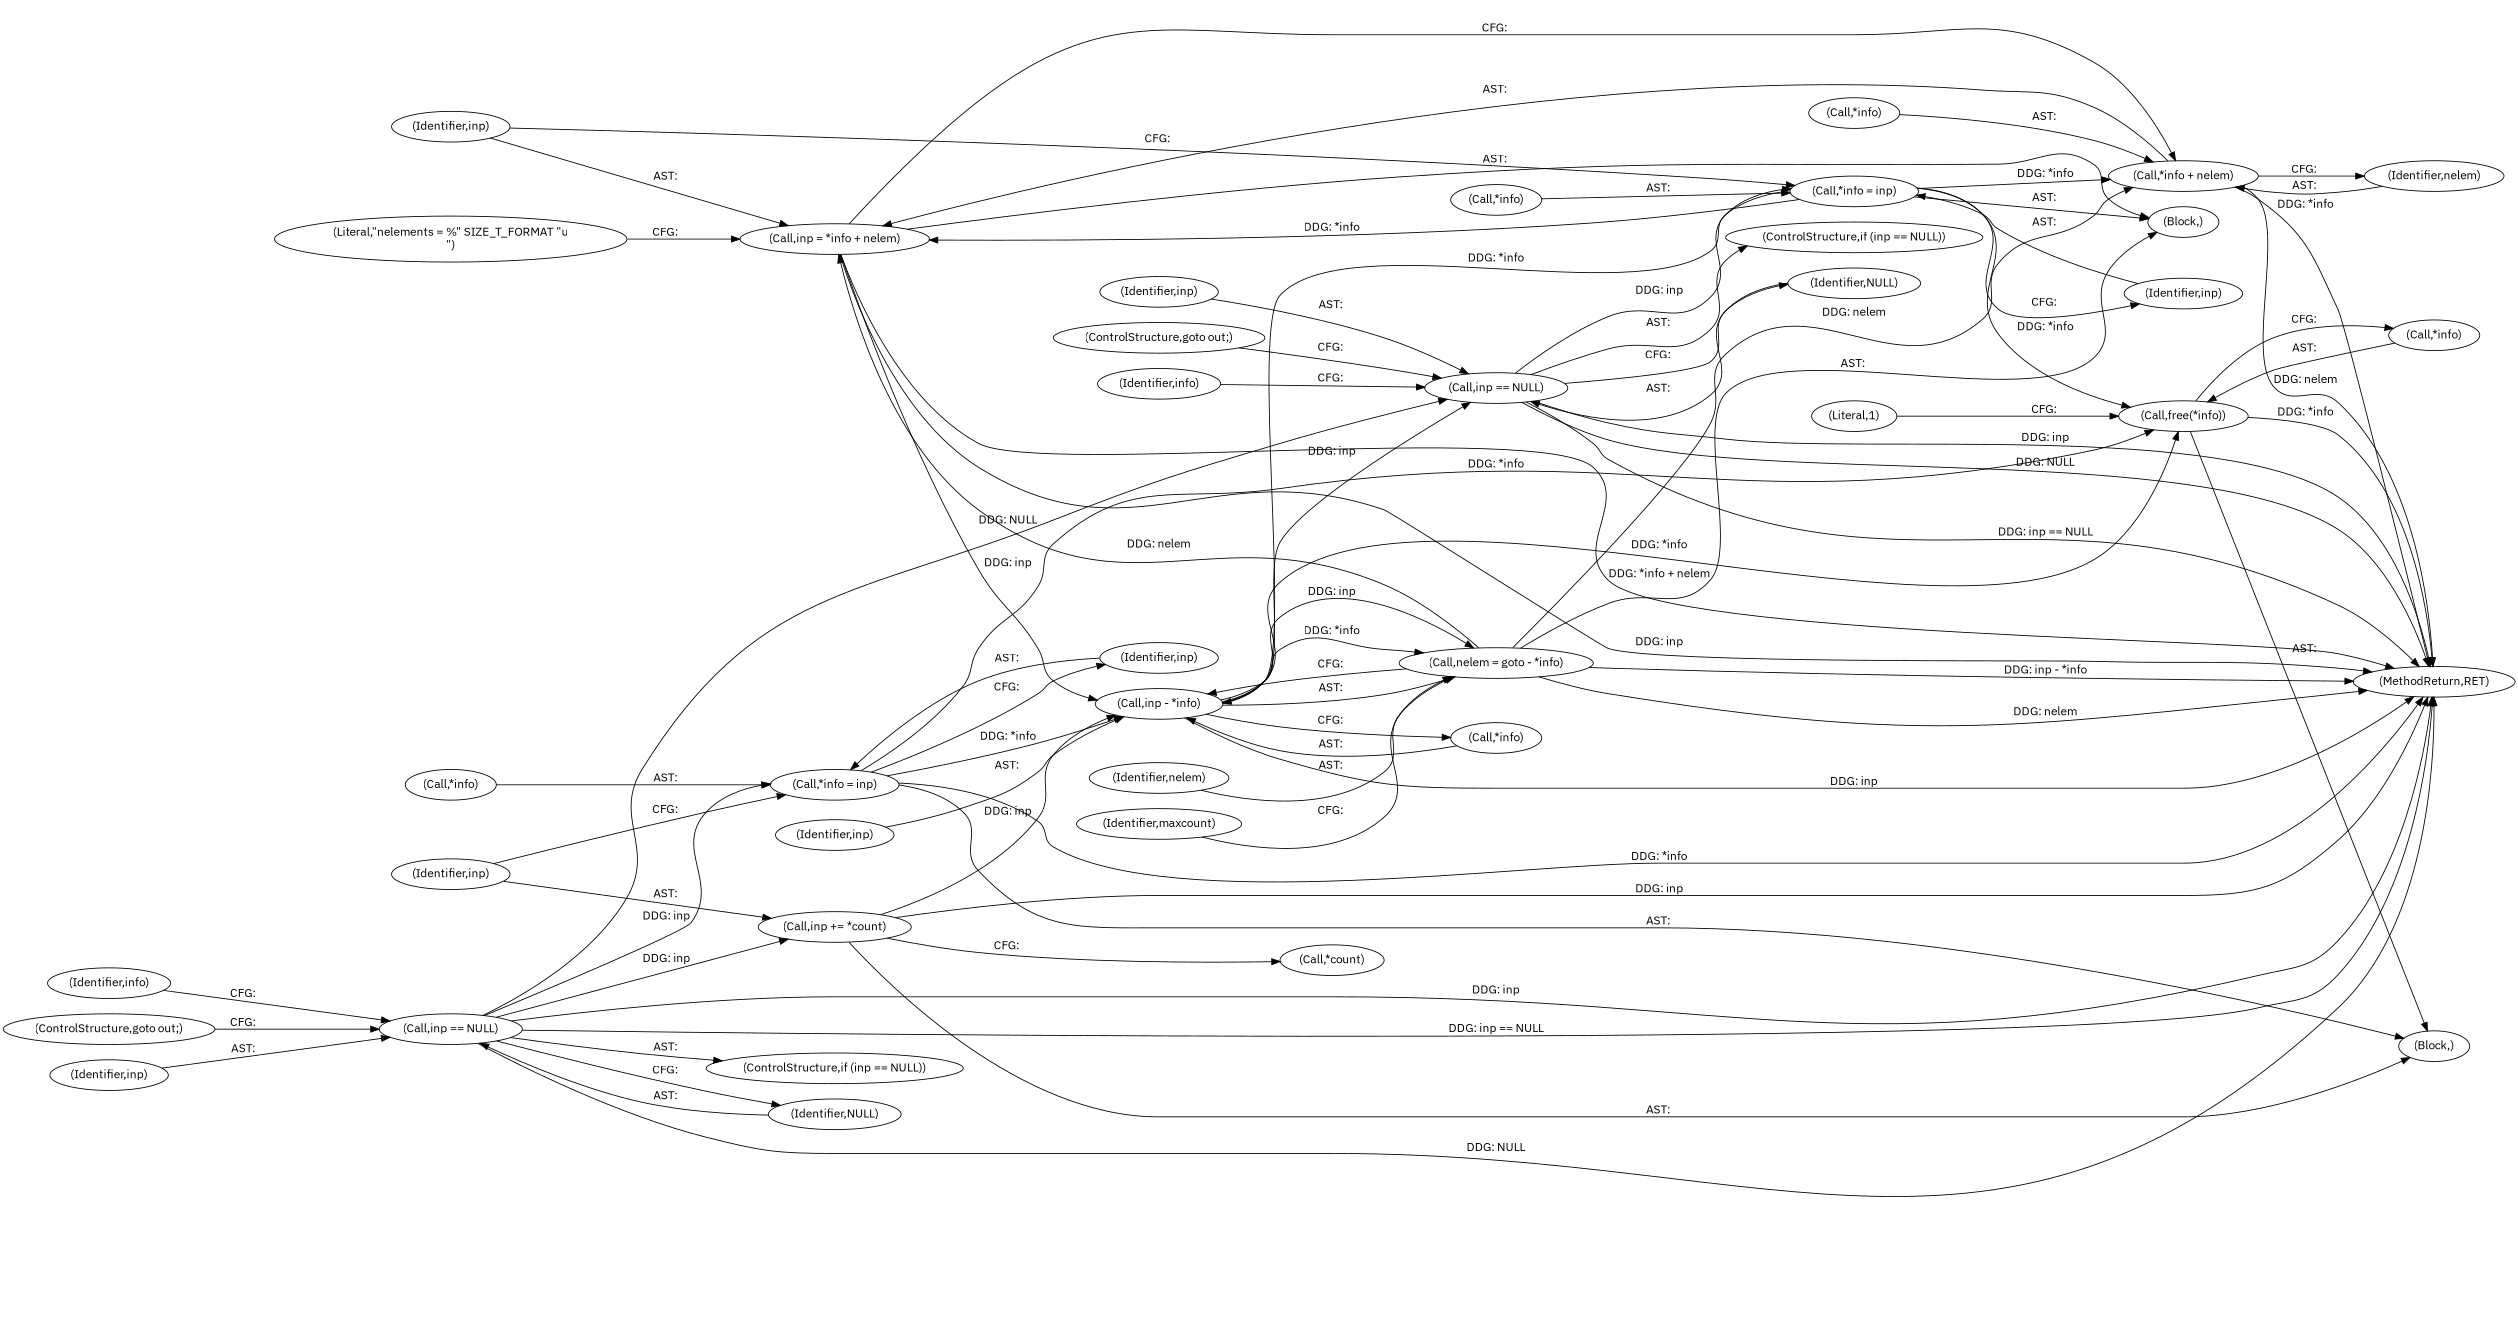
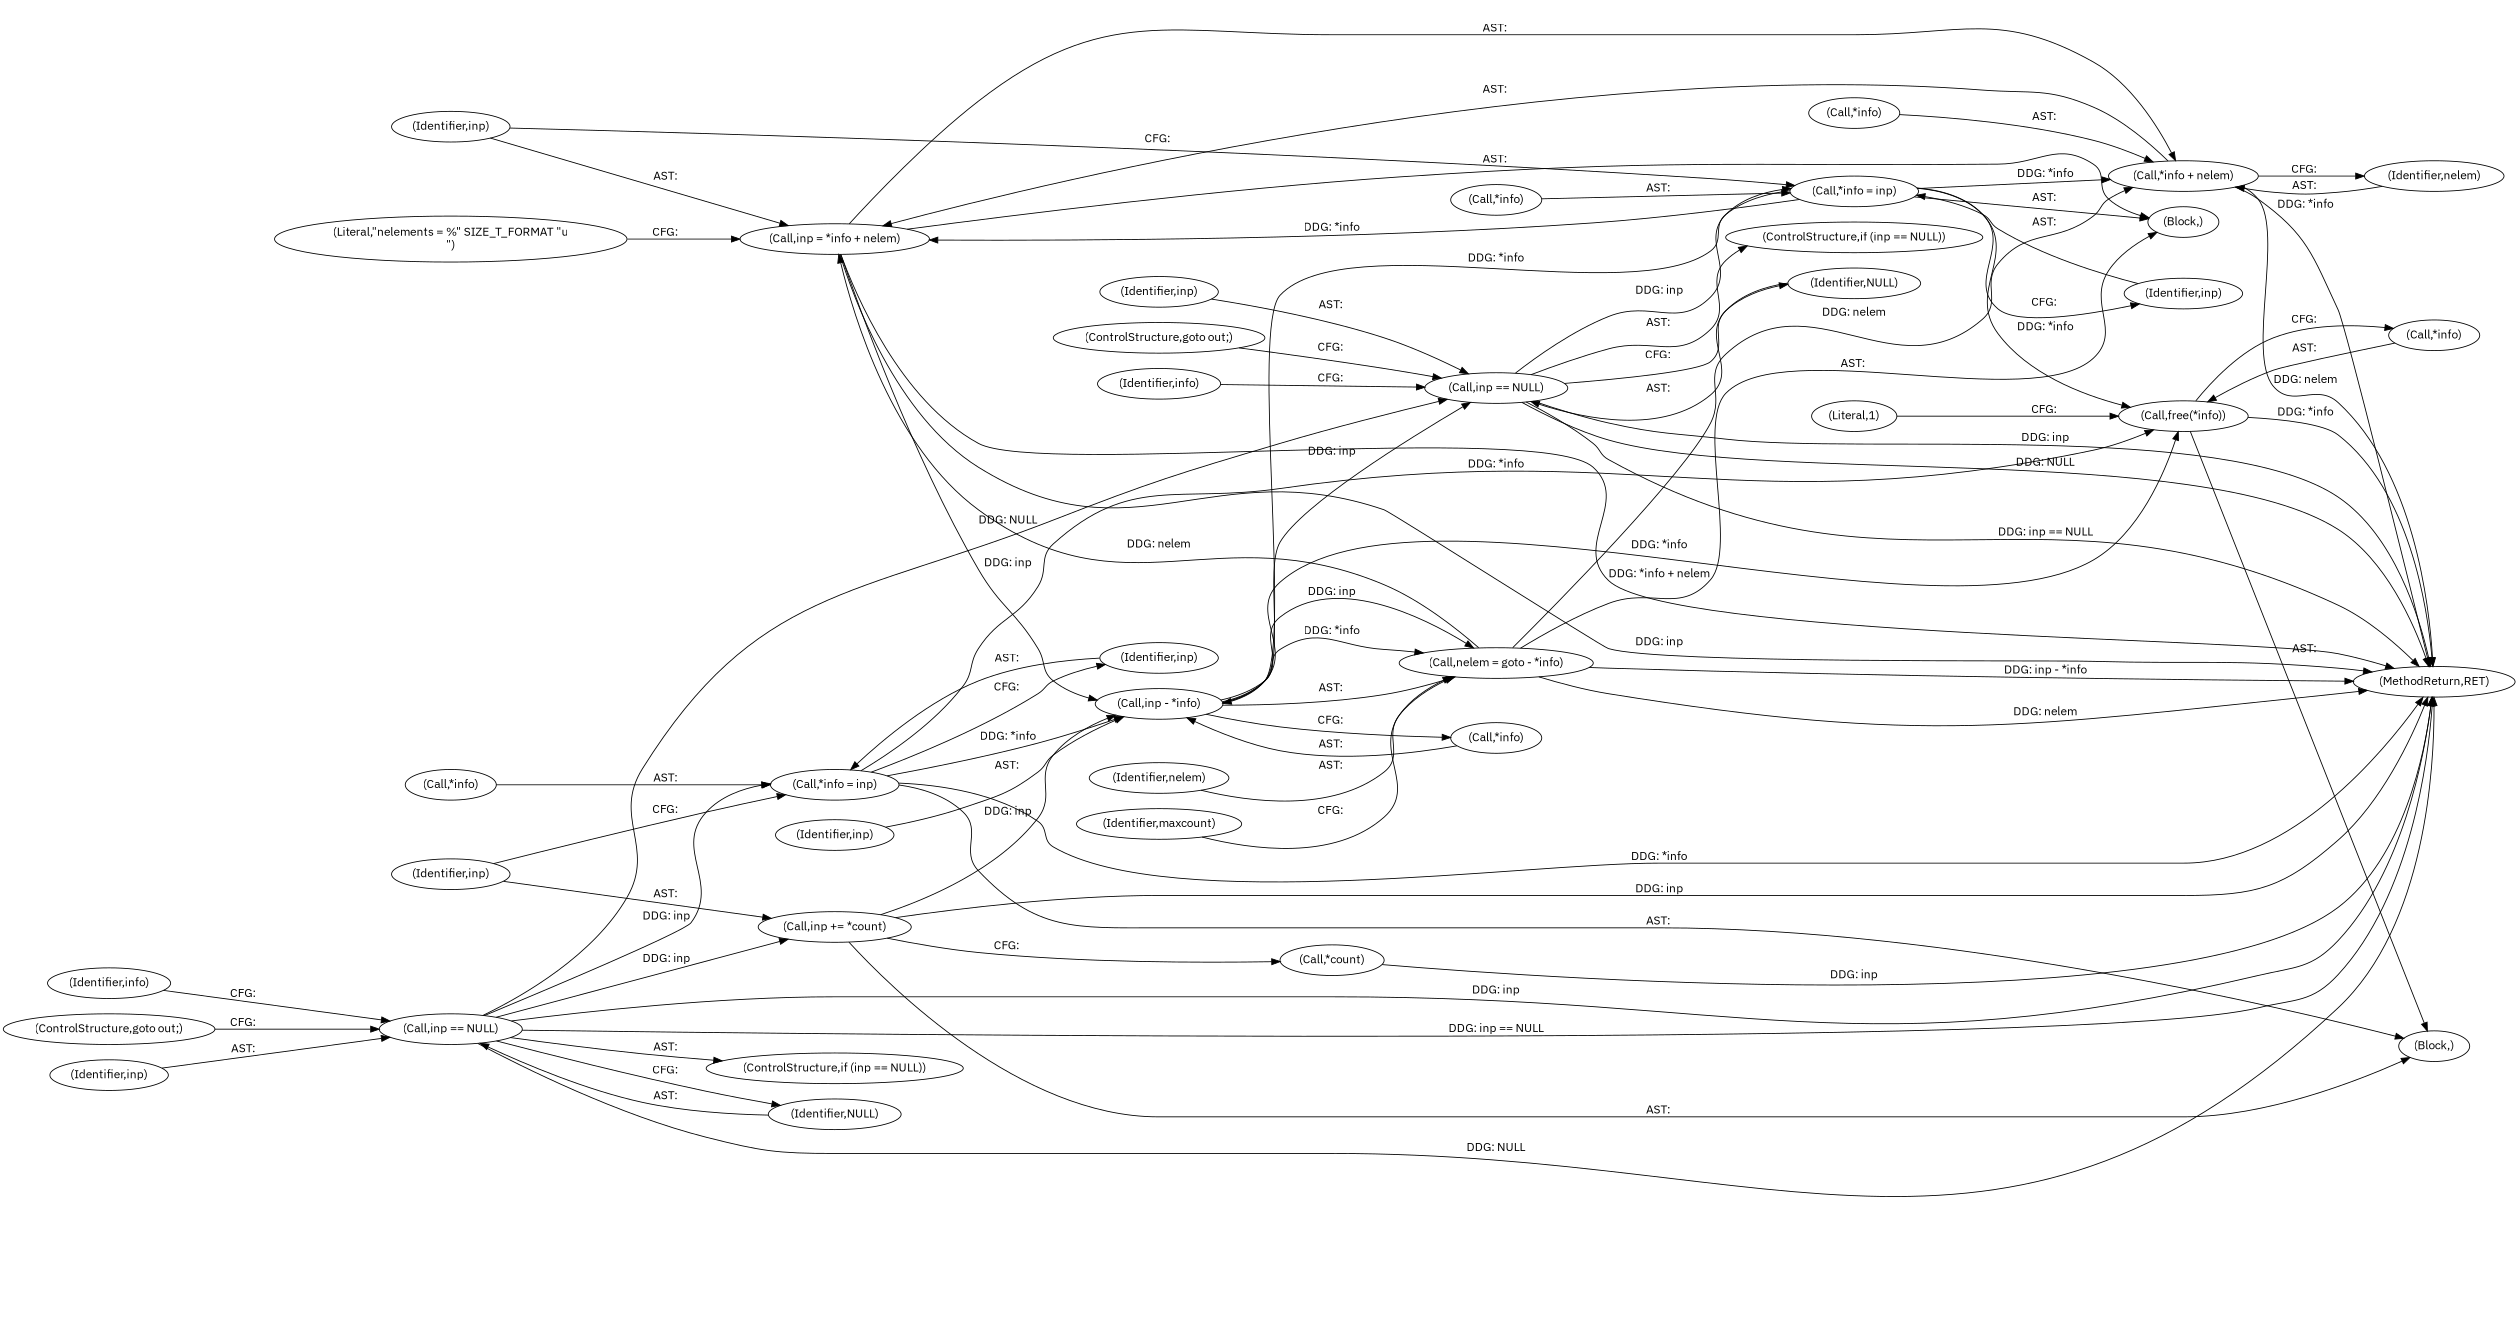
edge "(Call,inp = *info + nelem)" -> "(Call,*info + nelem)": label "CFG: " -> "AST: "
edge "(Call,nelem = goto - *info)" -> "(Call,inp - *info)": removed, label "CFG:"
edge "(Call,inp - *info)" -> "(MethodReturn,RET)": now "(Call,*count)" -> "(MethodReturn,RET)"
